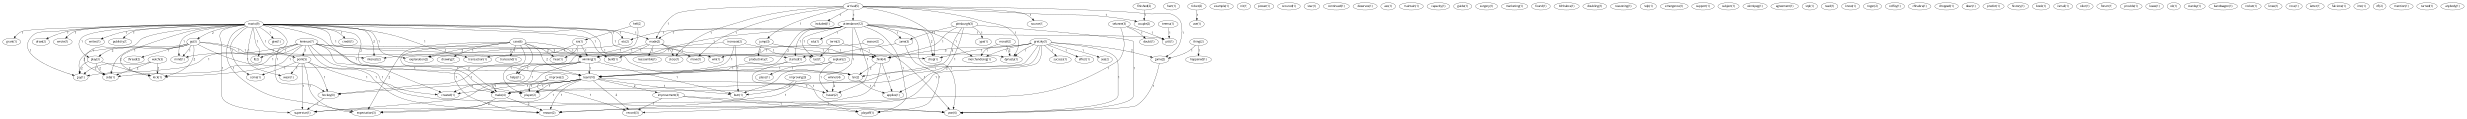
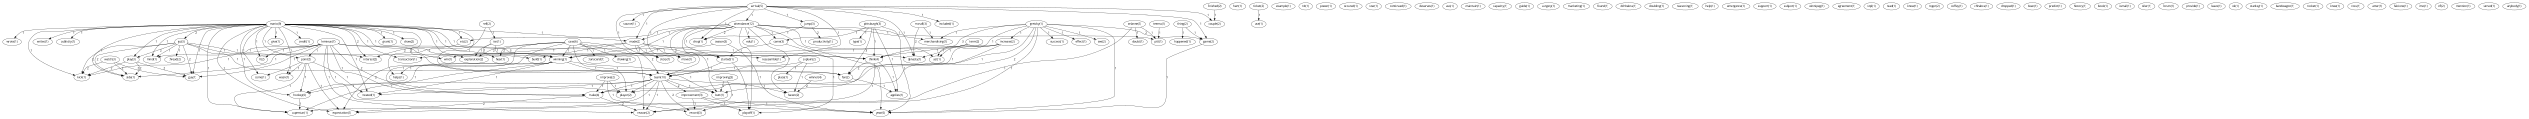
edge "arrival(5)" -> "reassemble(1)": added, label "1"
edge "gretzky(1)" -> "drop(1)": now "gretzky(1)" -> "increase(2)"
